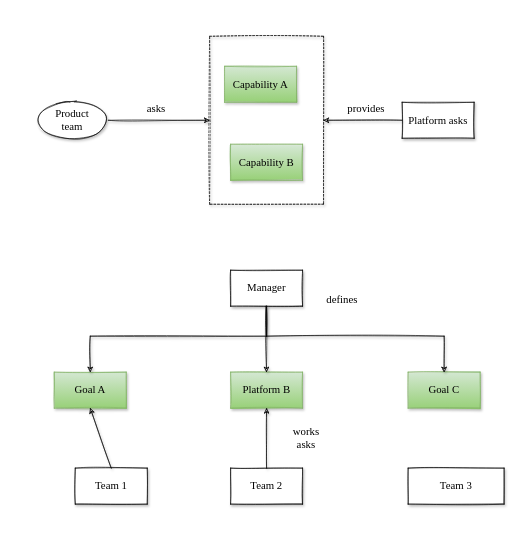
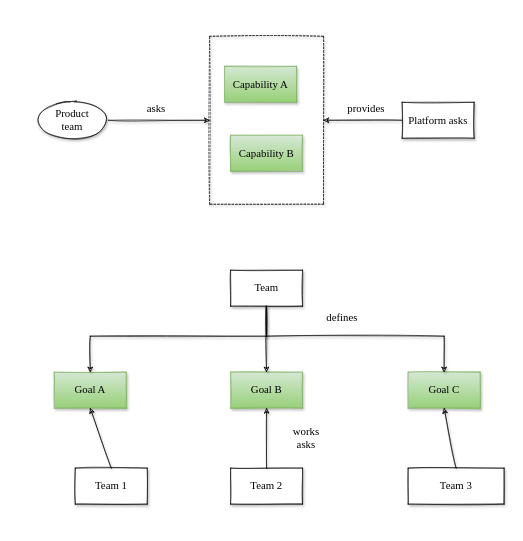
node "Capability B": moved (267, 162) -> (267, 153)
node "Manager": label "Manager" -> "Team"
node "defines": moved (342, 300) -> (342, 318)
node "Platform B": label "Platform B" -> "Goal B"
edge "Team 3" -> "Goal C": added
